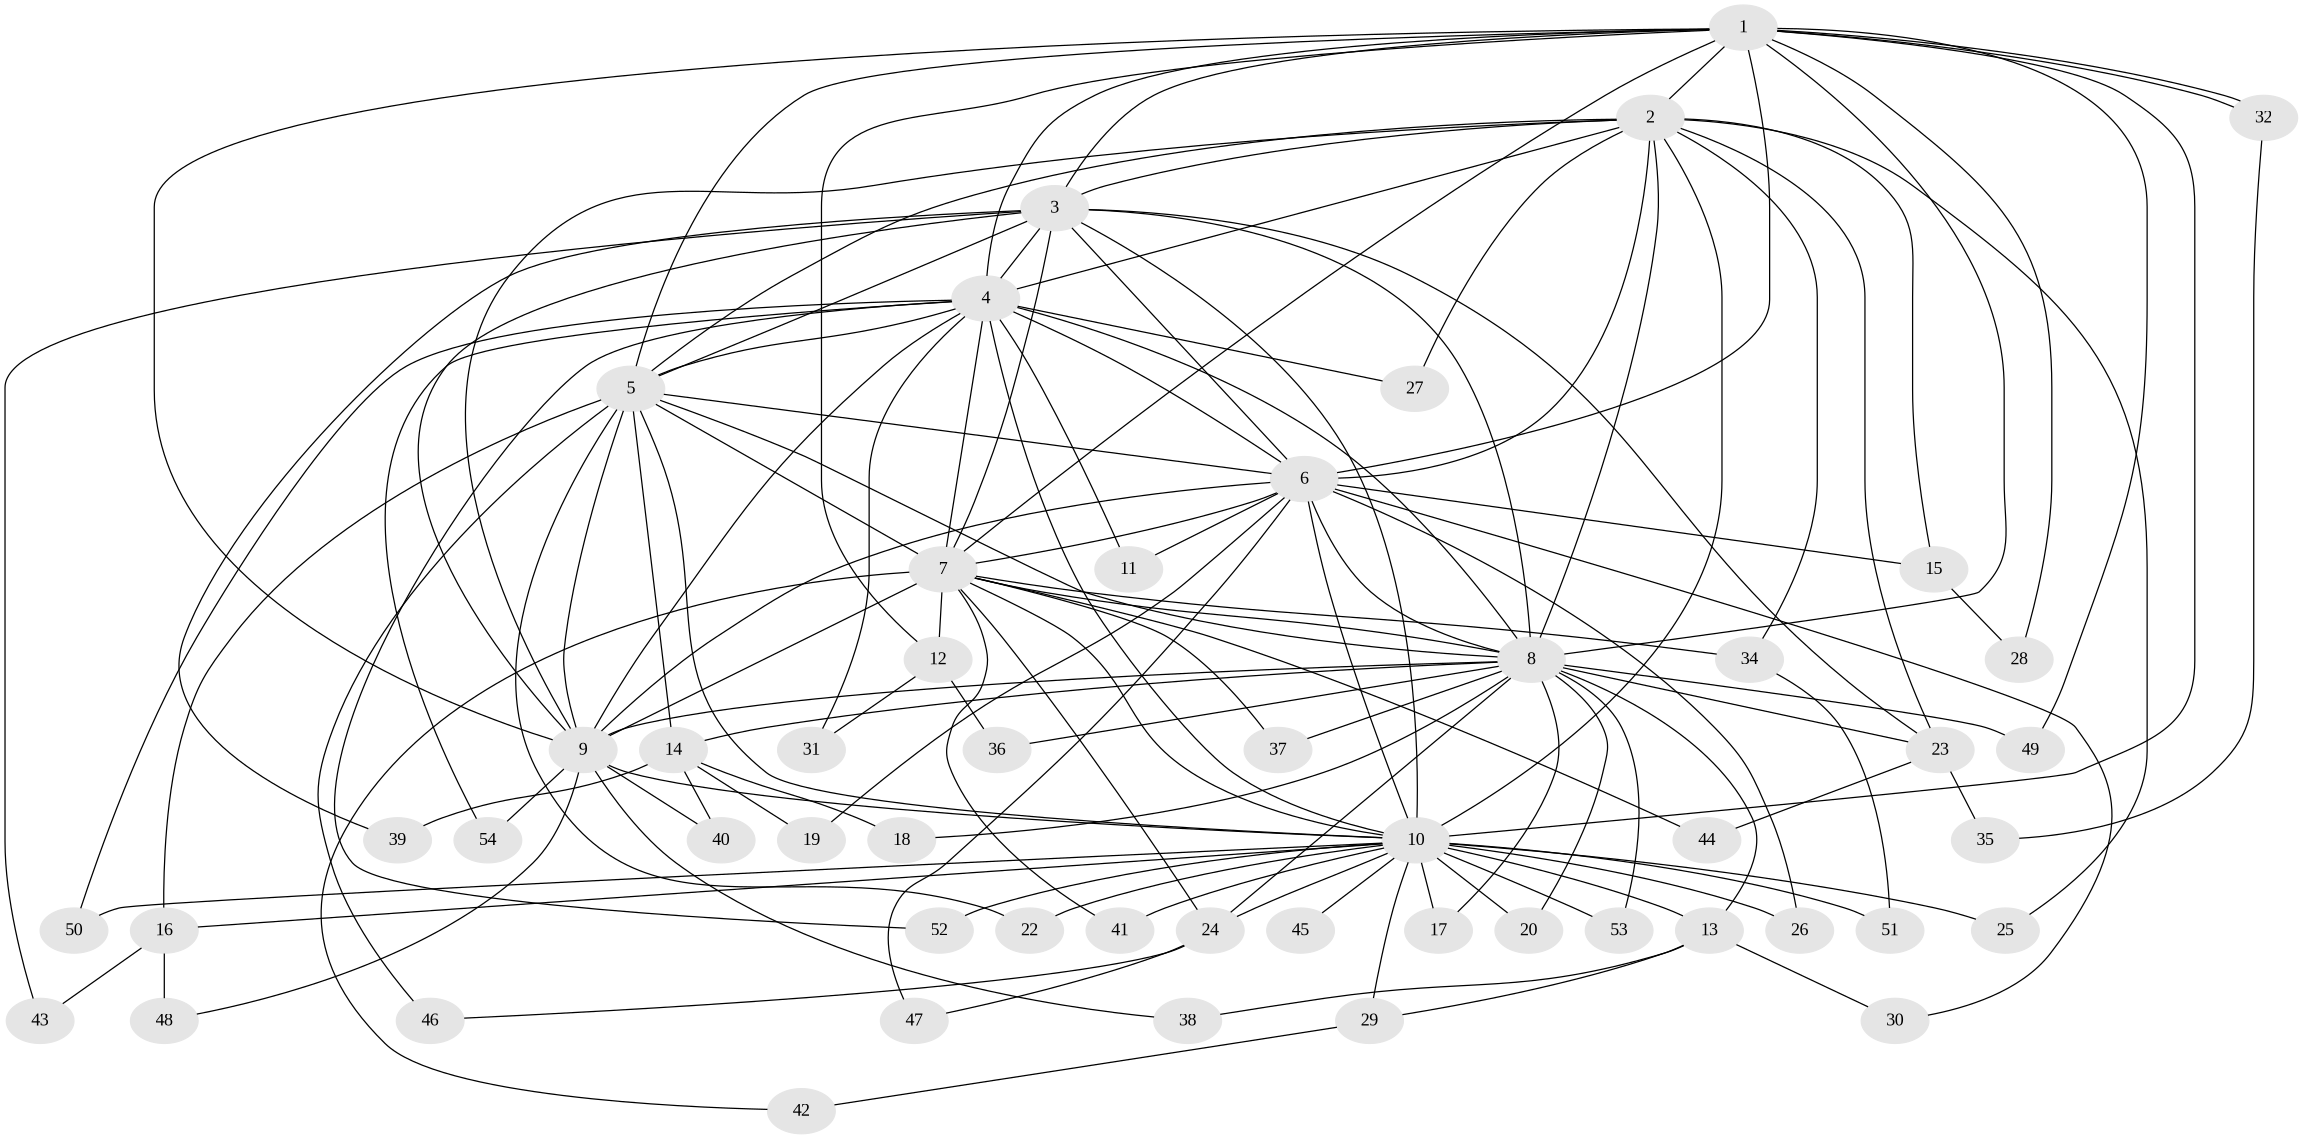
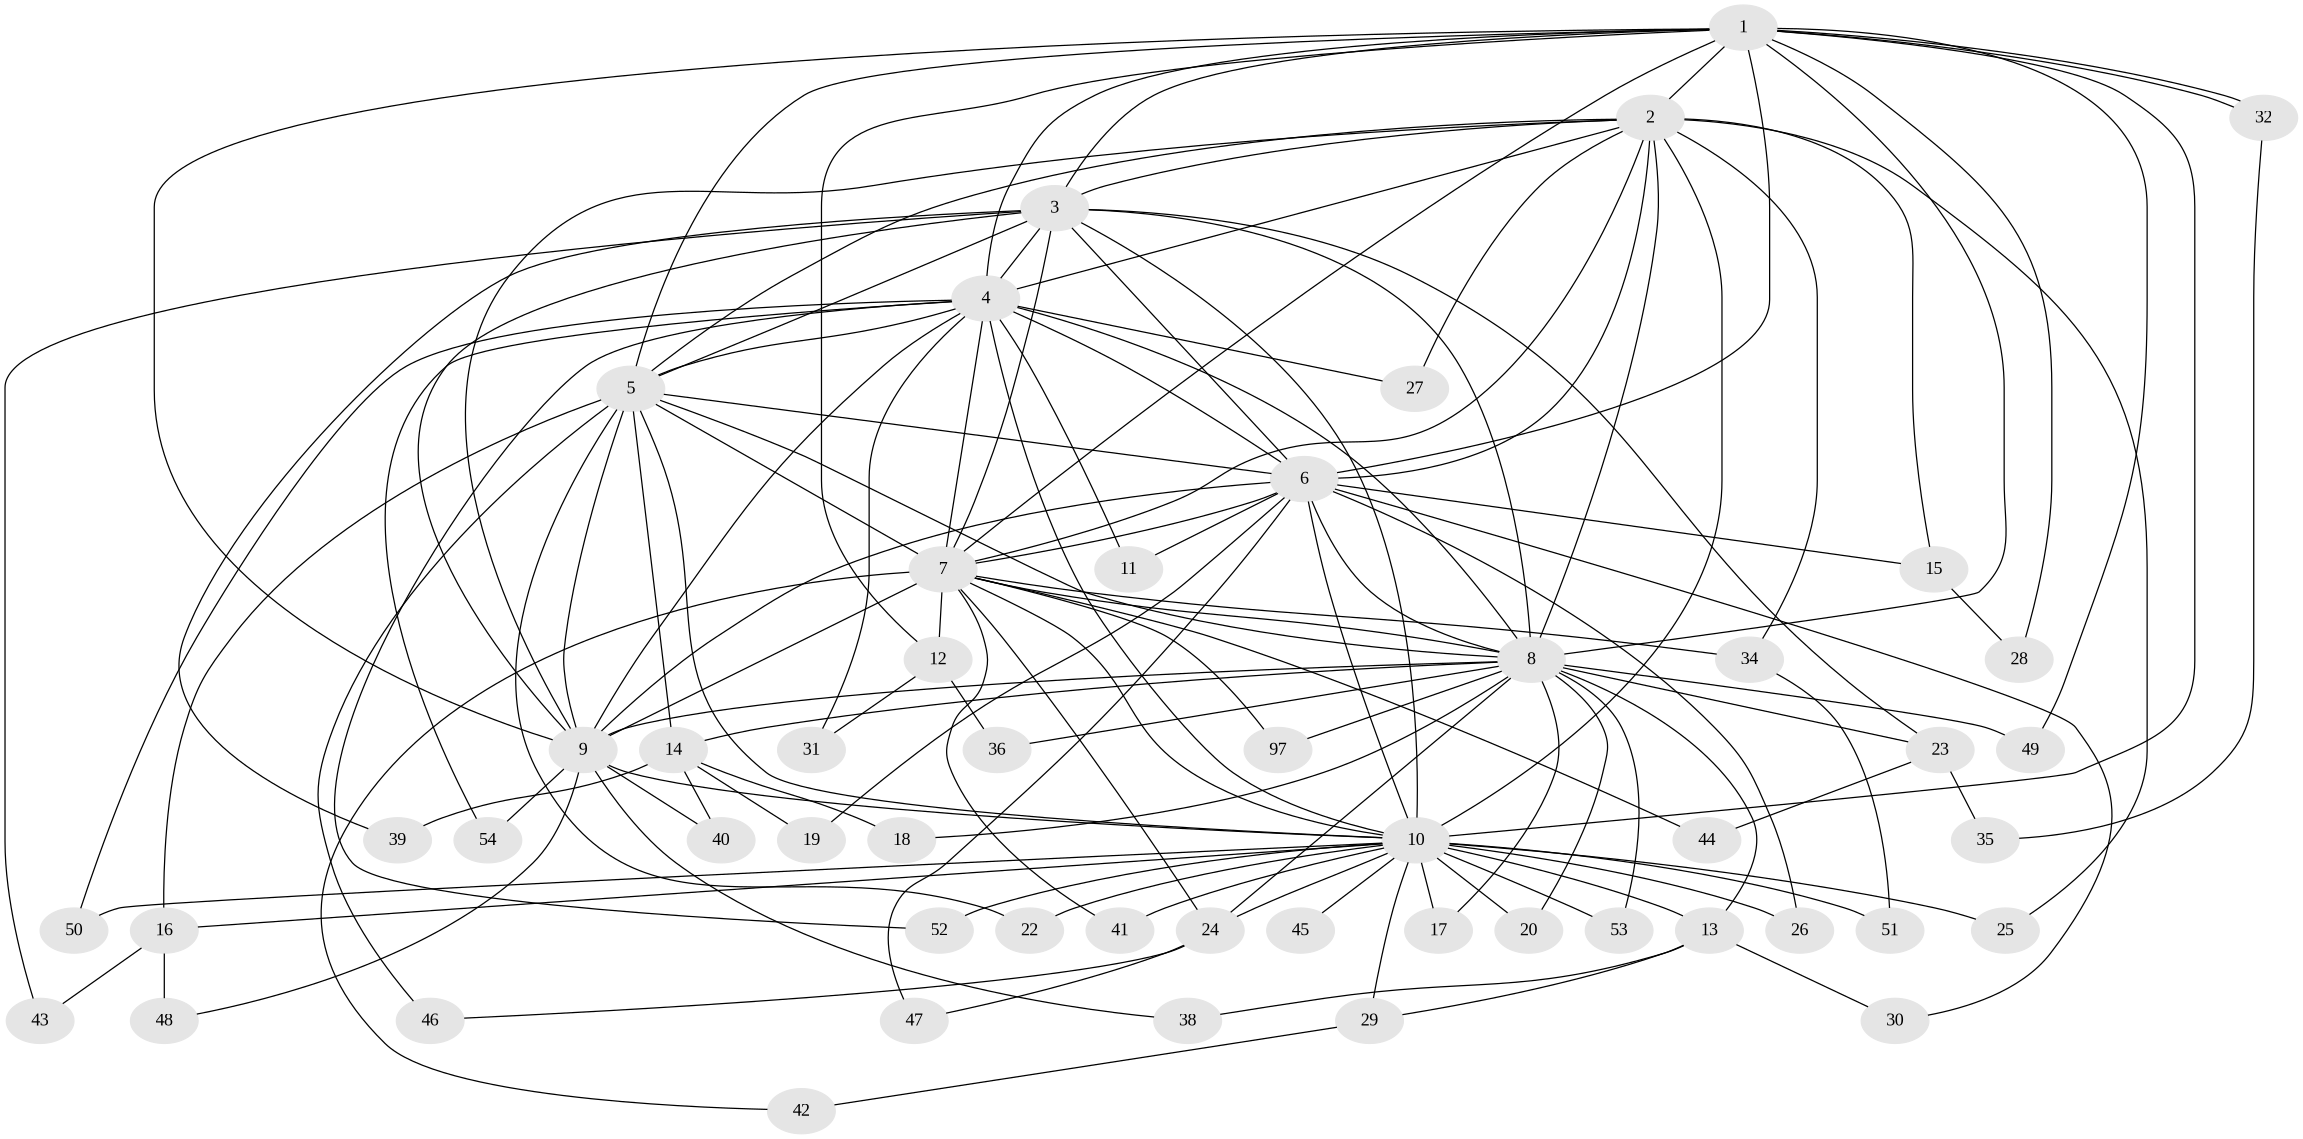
edge "2" -- "23": now "2" -- "7"
node "37": label "37" -> "97"
